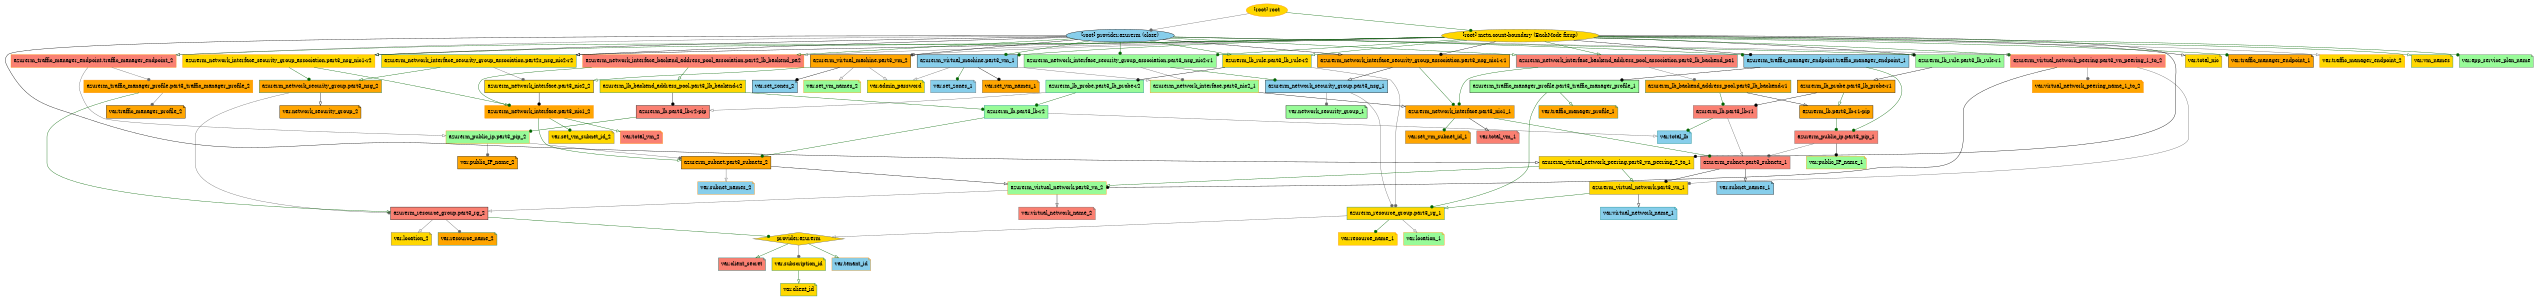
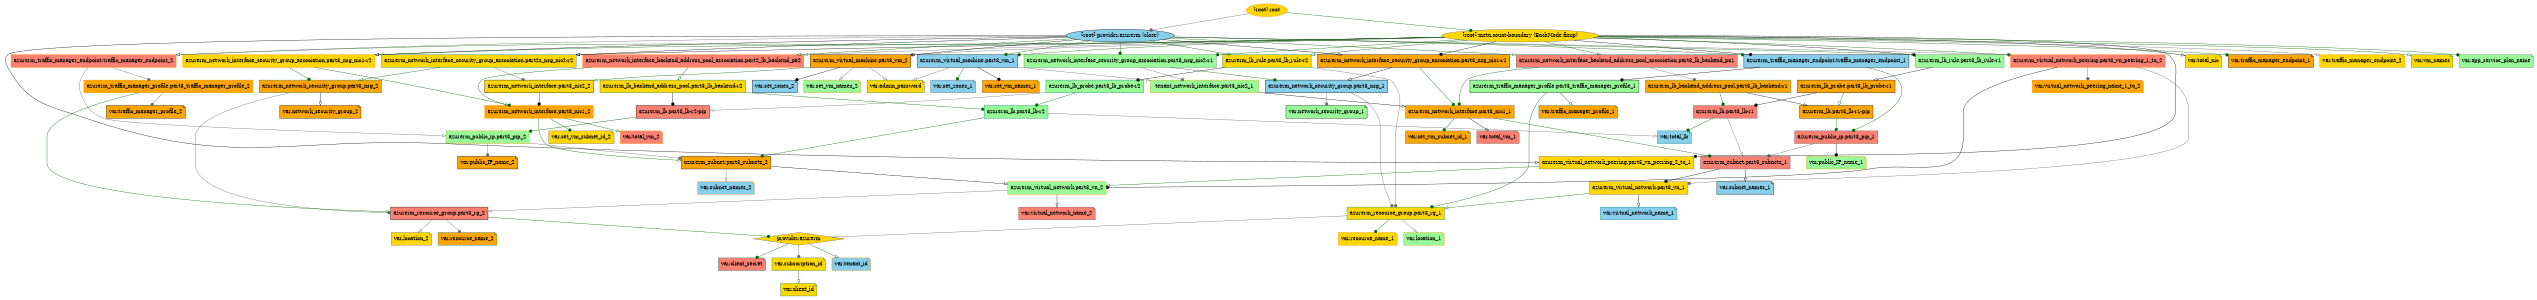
node "azurerm_network_interface.part3_nic2_1": label "azurerm_network_interface.part3_nic2_1" -> "tenant_network_interface.part3_nic2_1"
edge "azurerm_virtual_network_peering.part3_vn_peering_2_to_1" -> "azurerm_virtual_network.part3_vn_1": removed
edge "provider.azurerm" -> "var.client_secret": arrowhead onormal -> dot
